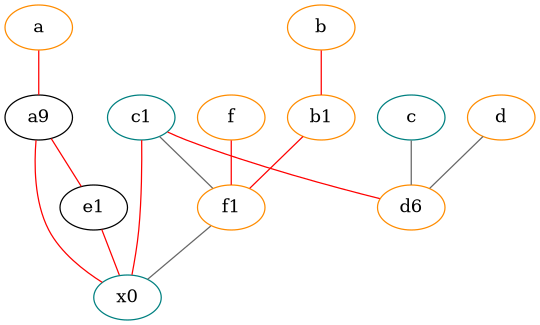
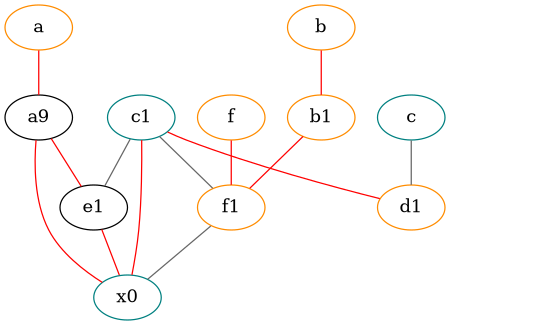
node "d": removed
edge "c1" -- "e1": added
node "d6": label "d6" -> "d1"
